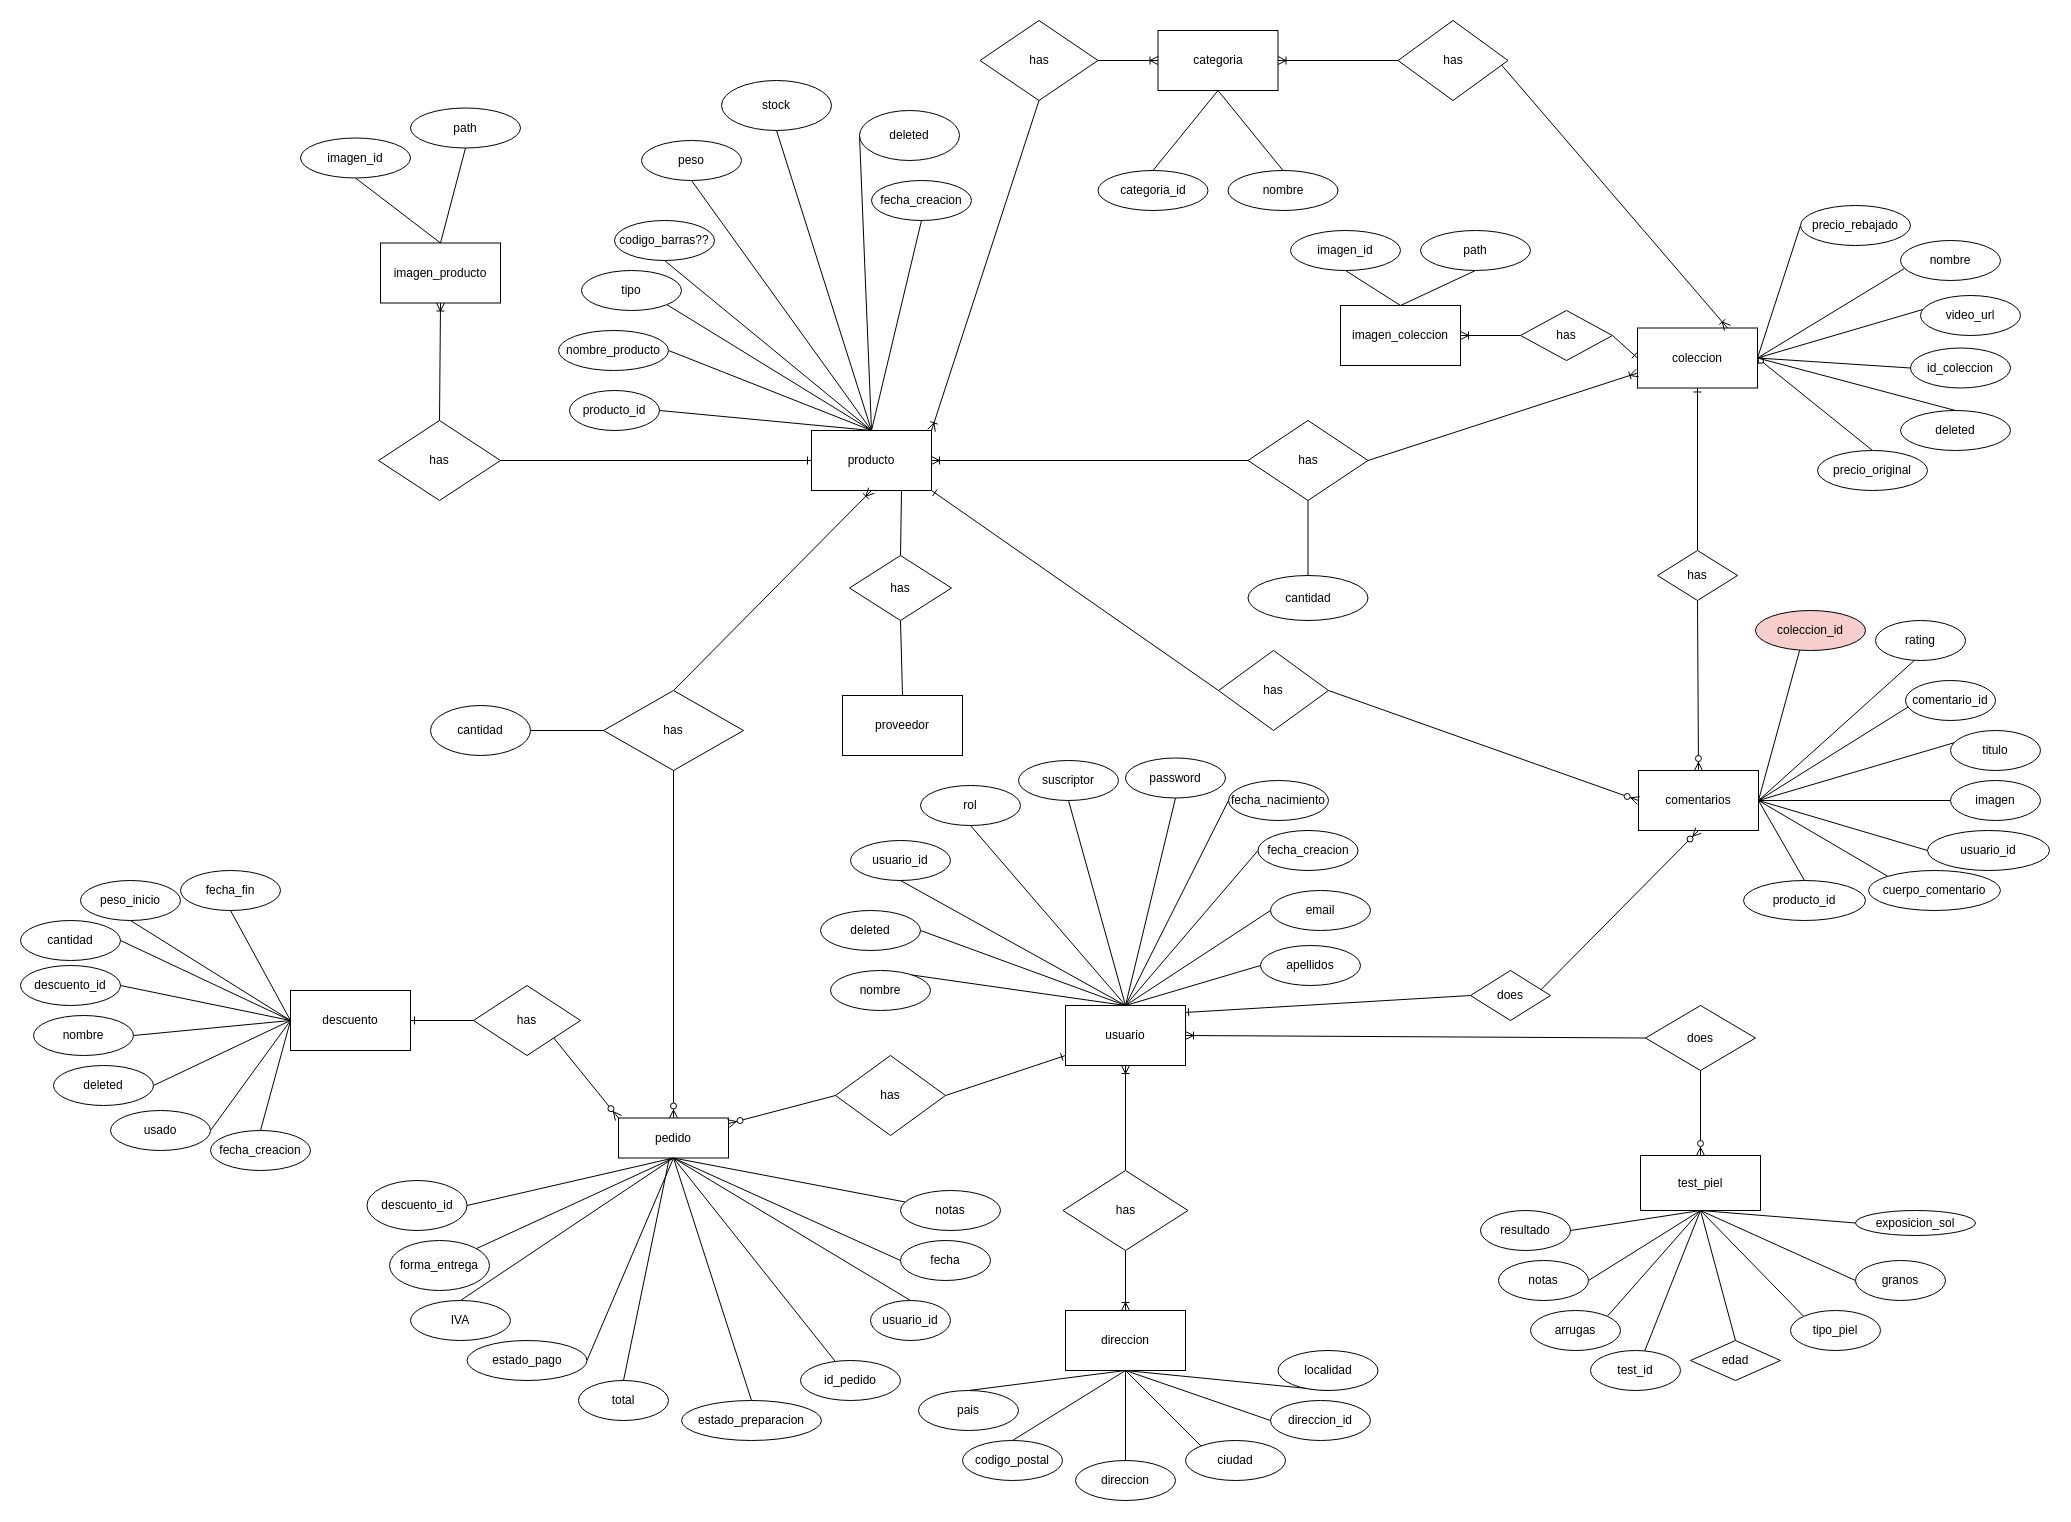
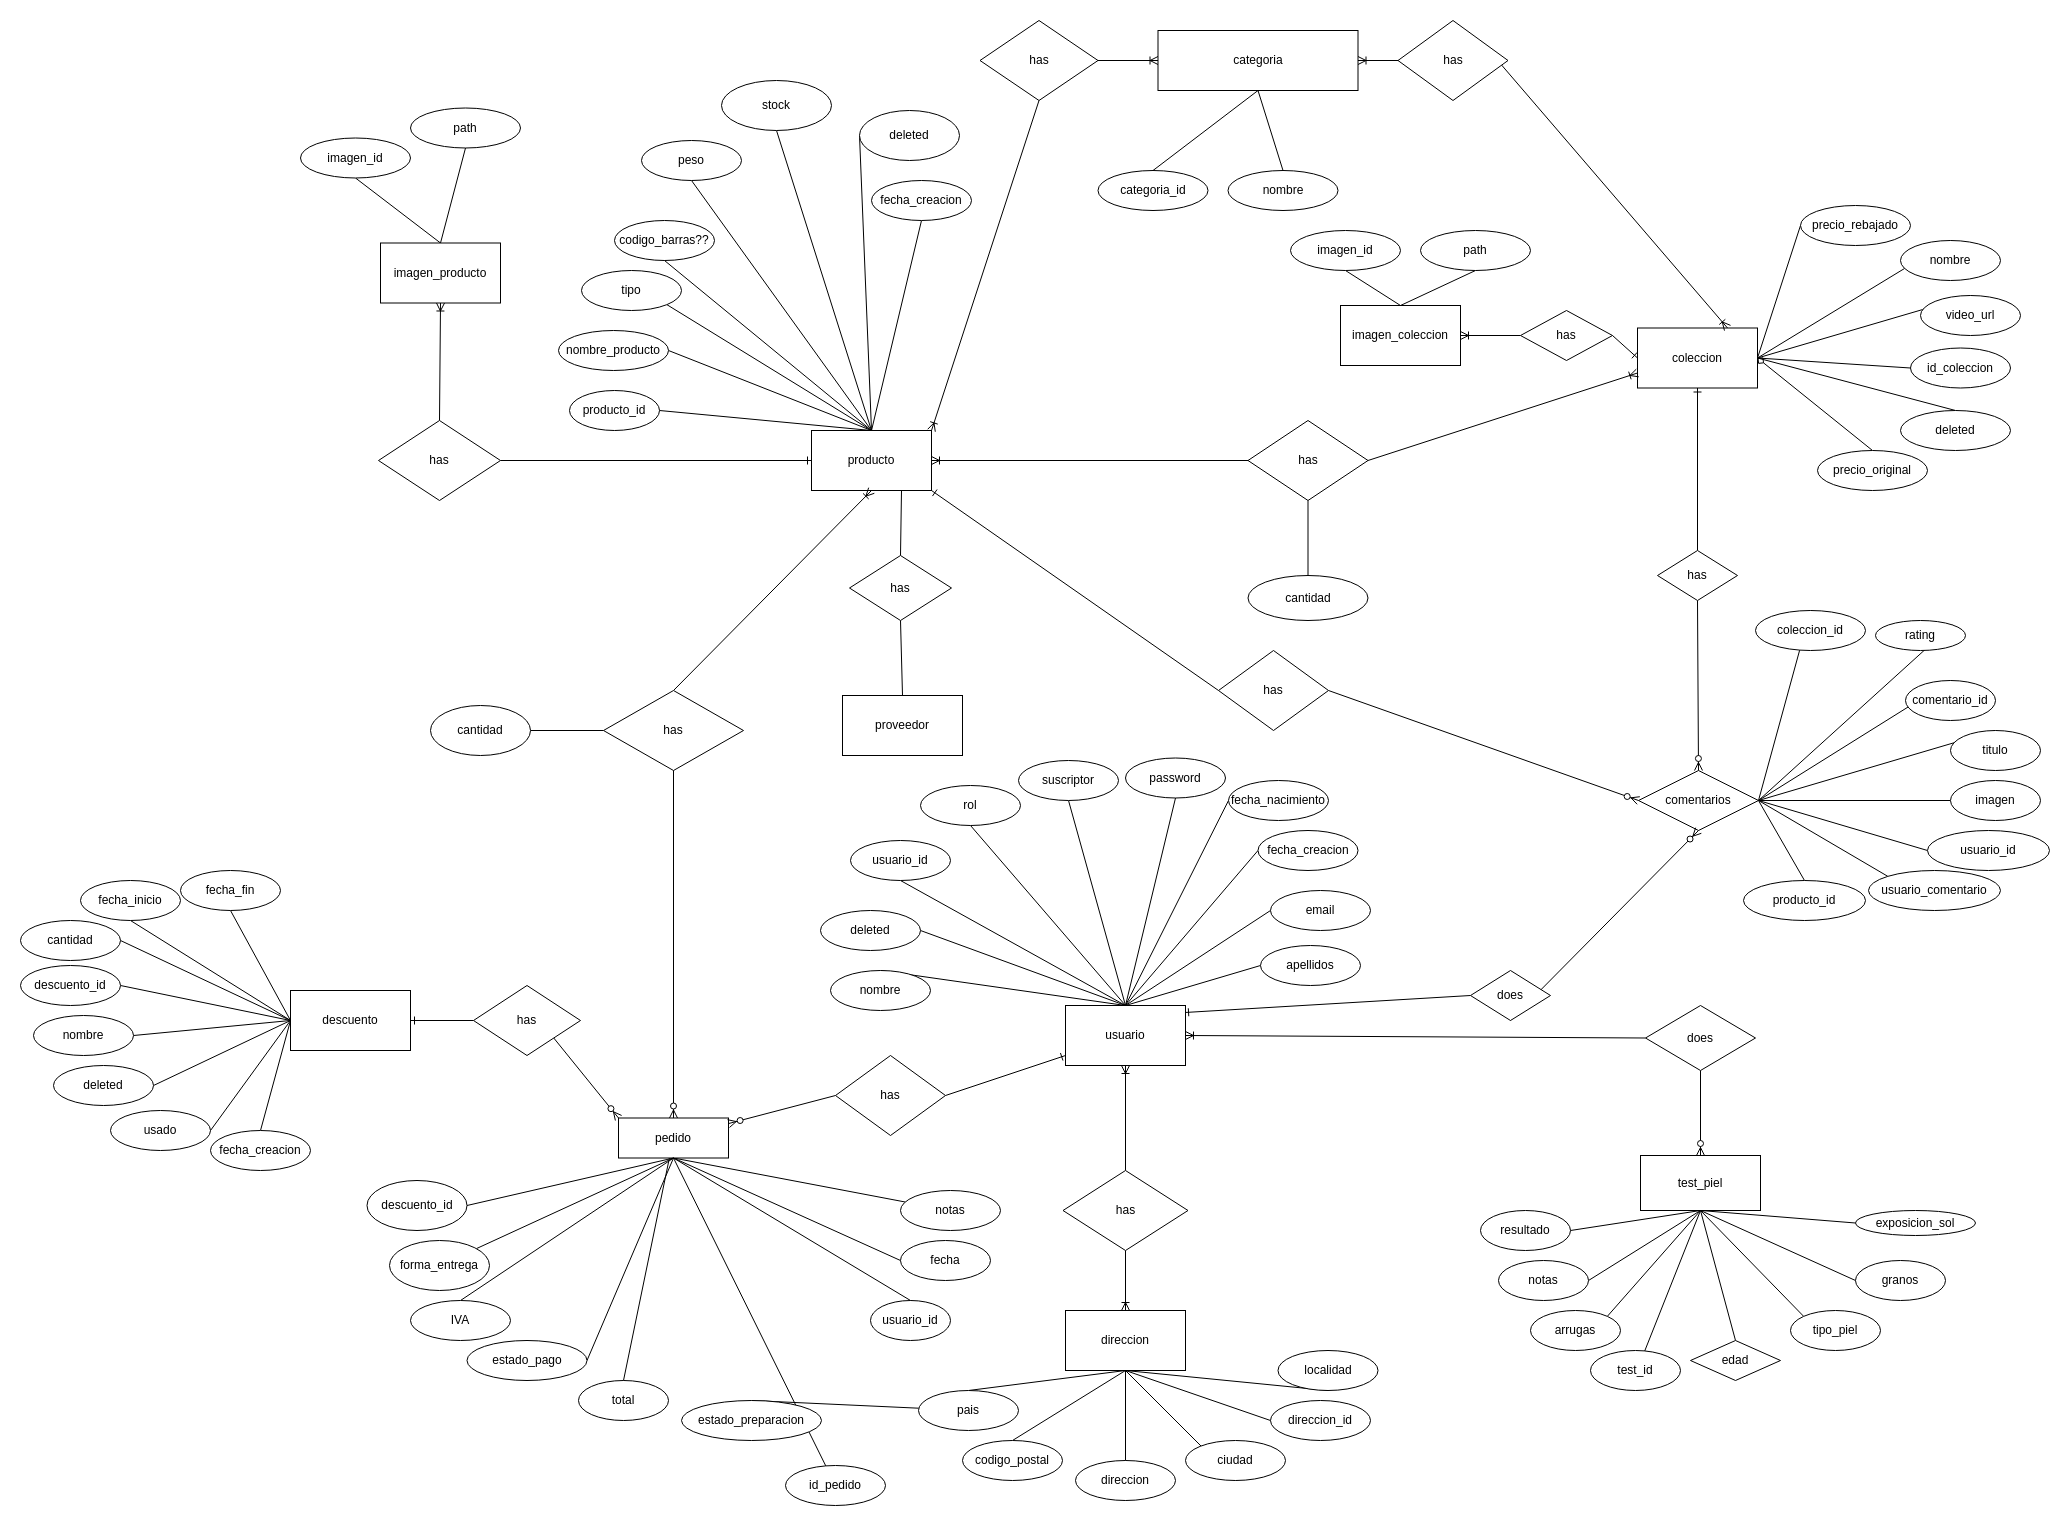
node "categoria": size 120x60 -> 200x60
node "coleccion_id": fillcolor #f8cecc -> #ffffff
node "rating": size 90x40 -> 90x30
node "comentarios": shape rectangle -> diamond
node "cuerpo_comentario": label "cuerpo_comentario" -> "usuario_comentario"
node "peso_inicio": label "peso_inicio" -> "fecha_inicio"
edge "pedido" -- "estado_preparacion": now "pais" -- "estado_preparacion"
node "id_pedido": moved (851, 1381) -> (836, 1486)
